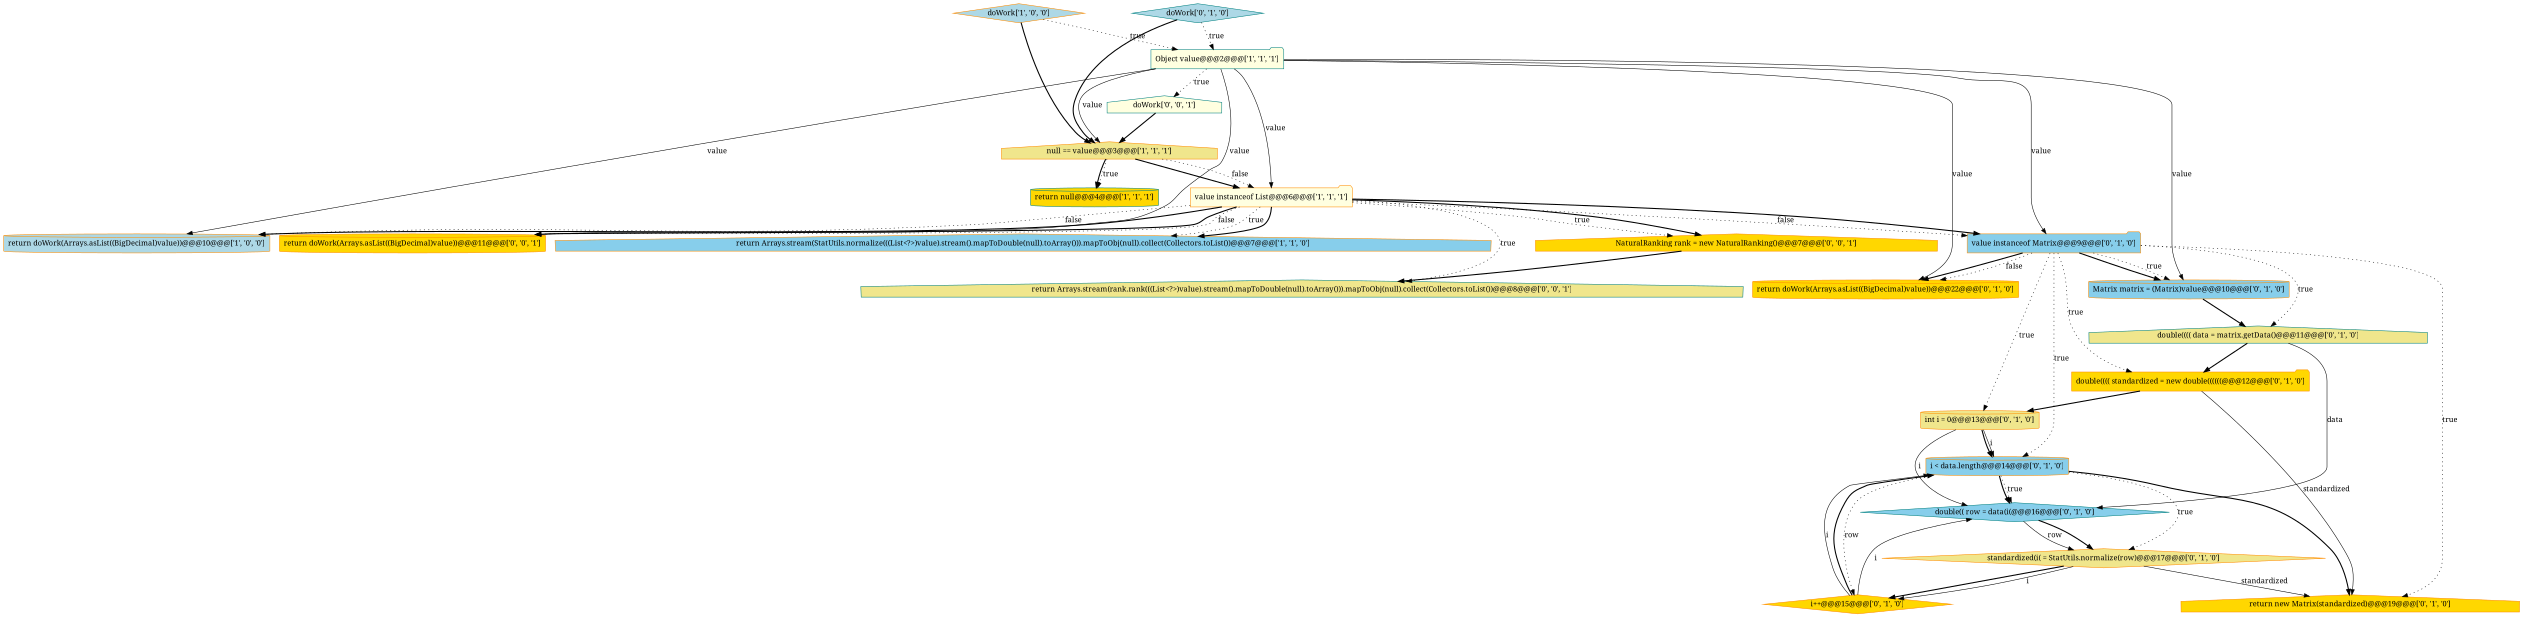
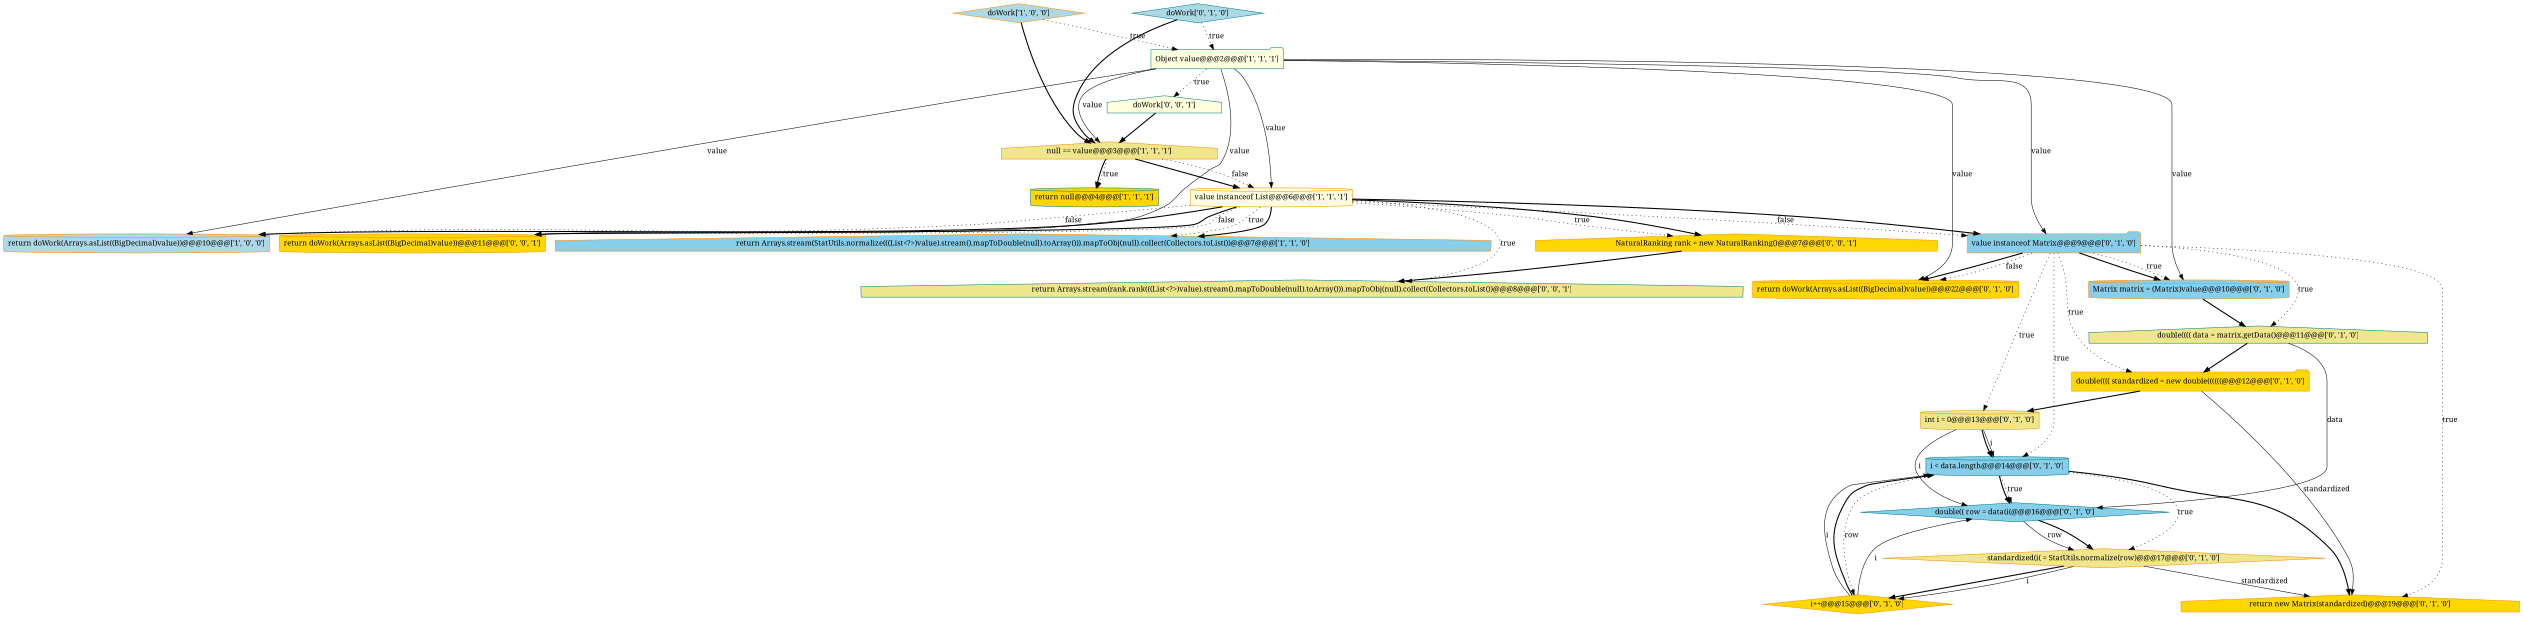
node "value instanceof List@@@6@@@['1', '1', '1']": shape folder -> cylinder
node "i < data.length@@@14@@@['0', '1', '0']": color darkorange -> teal
